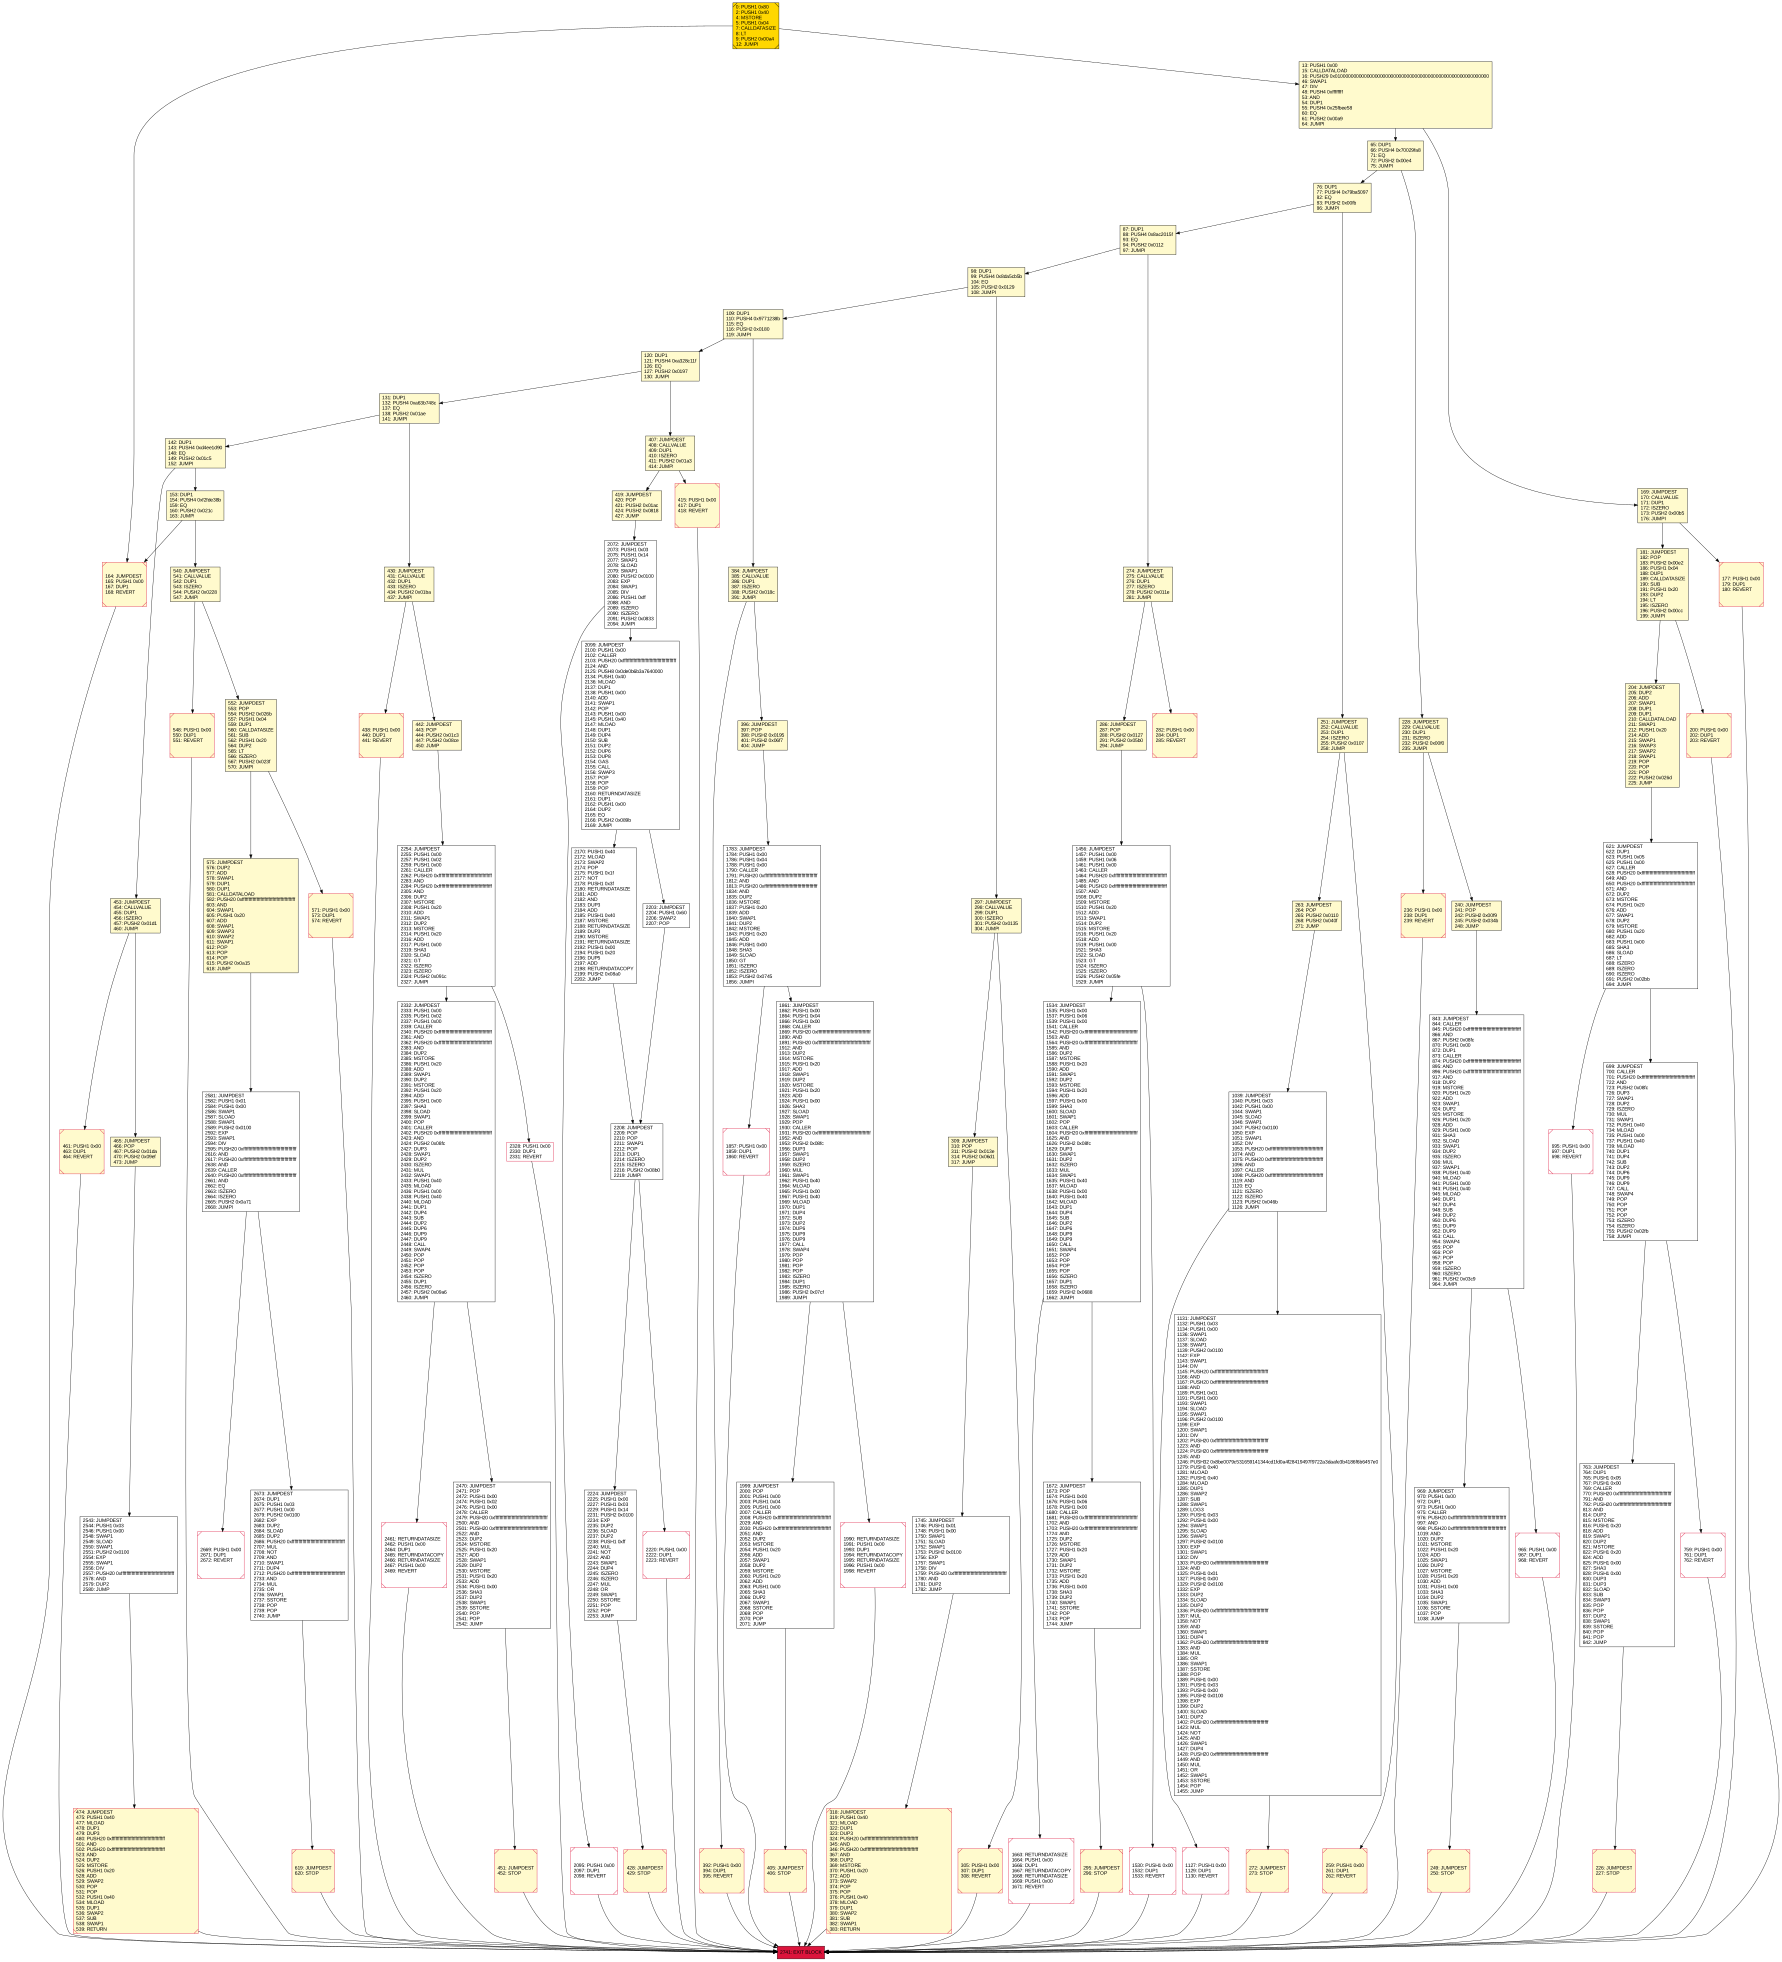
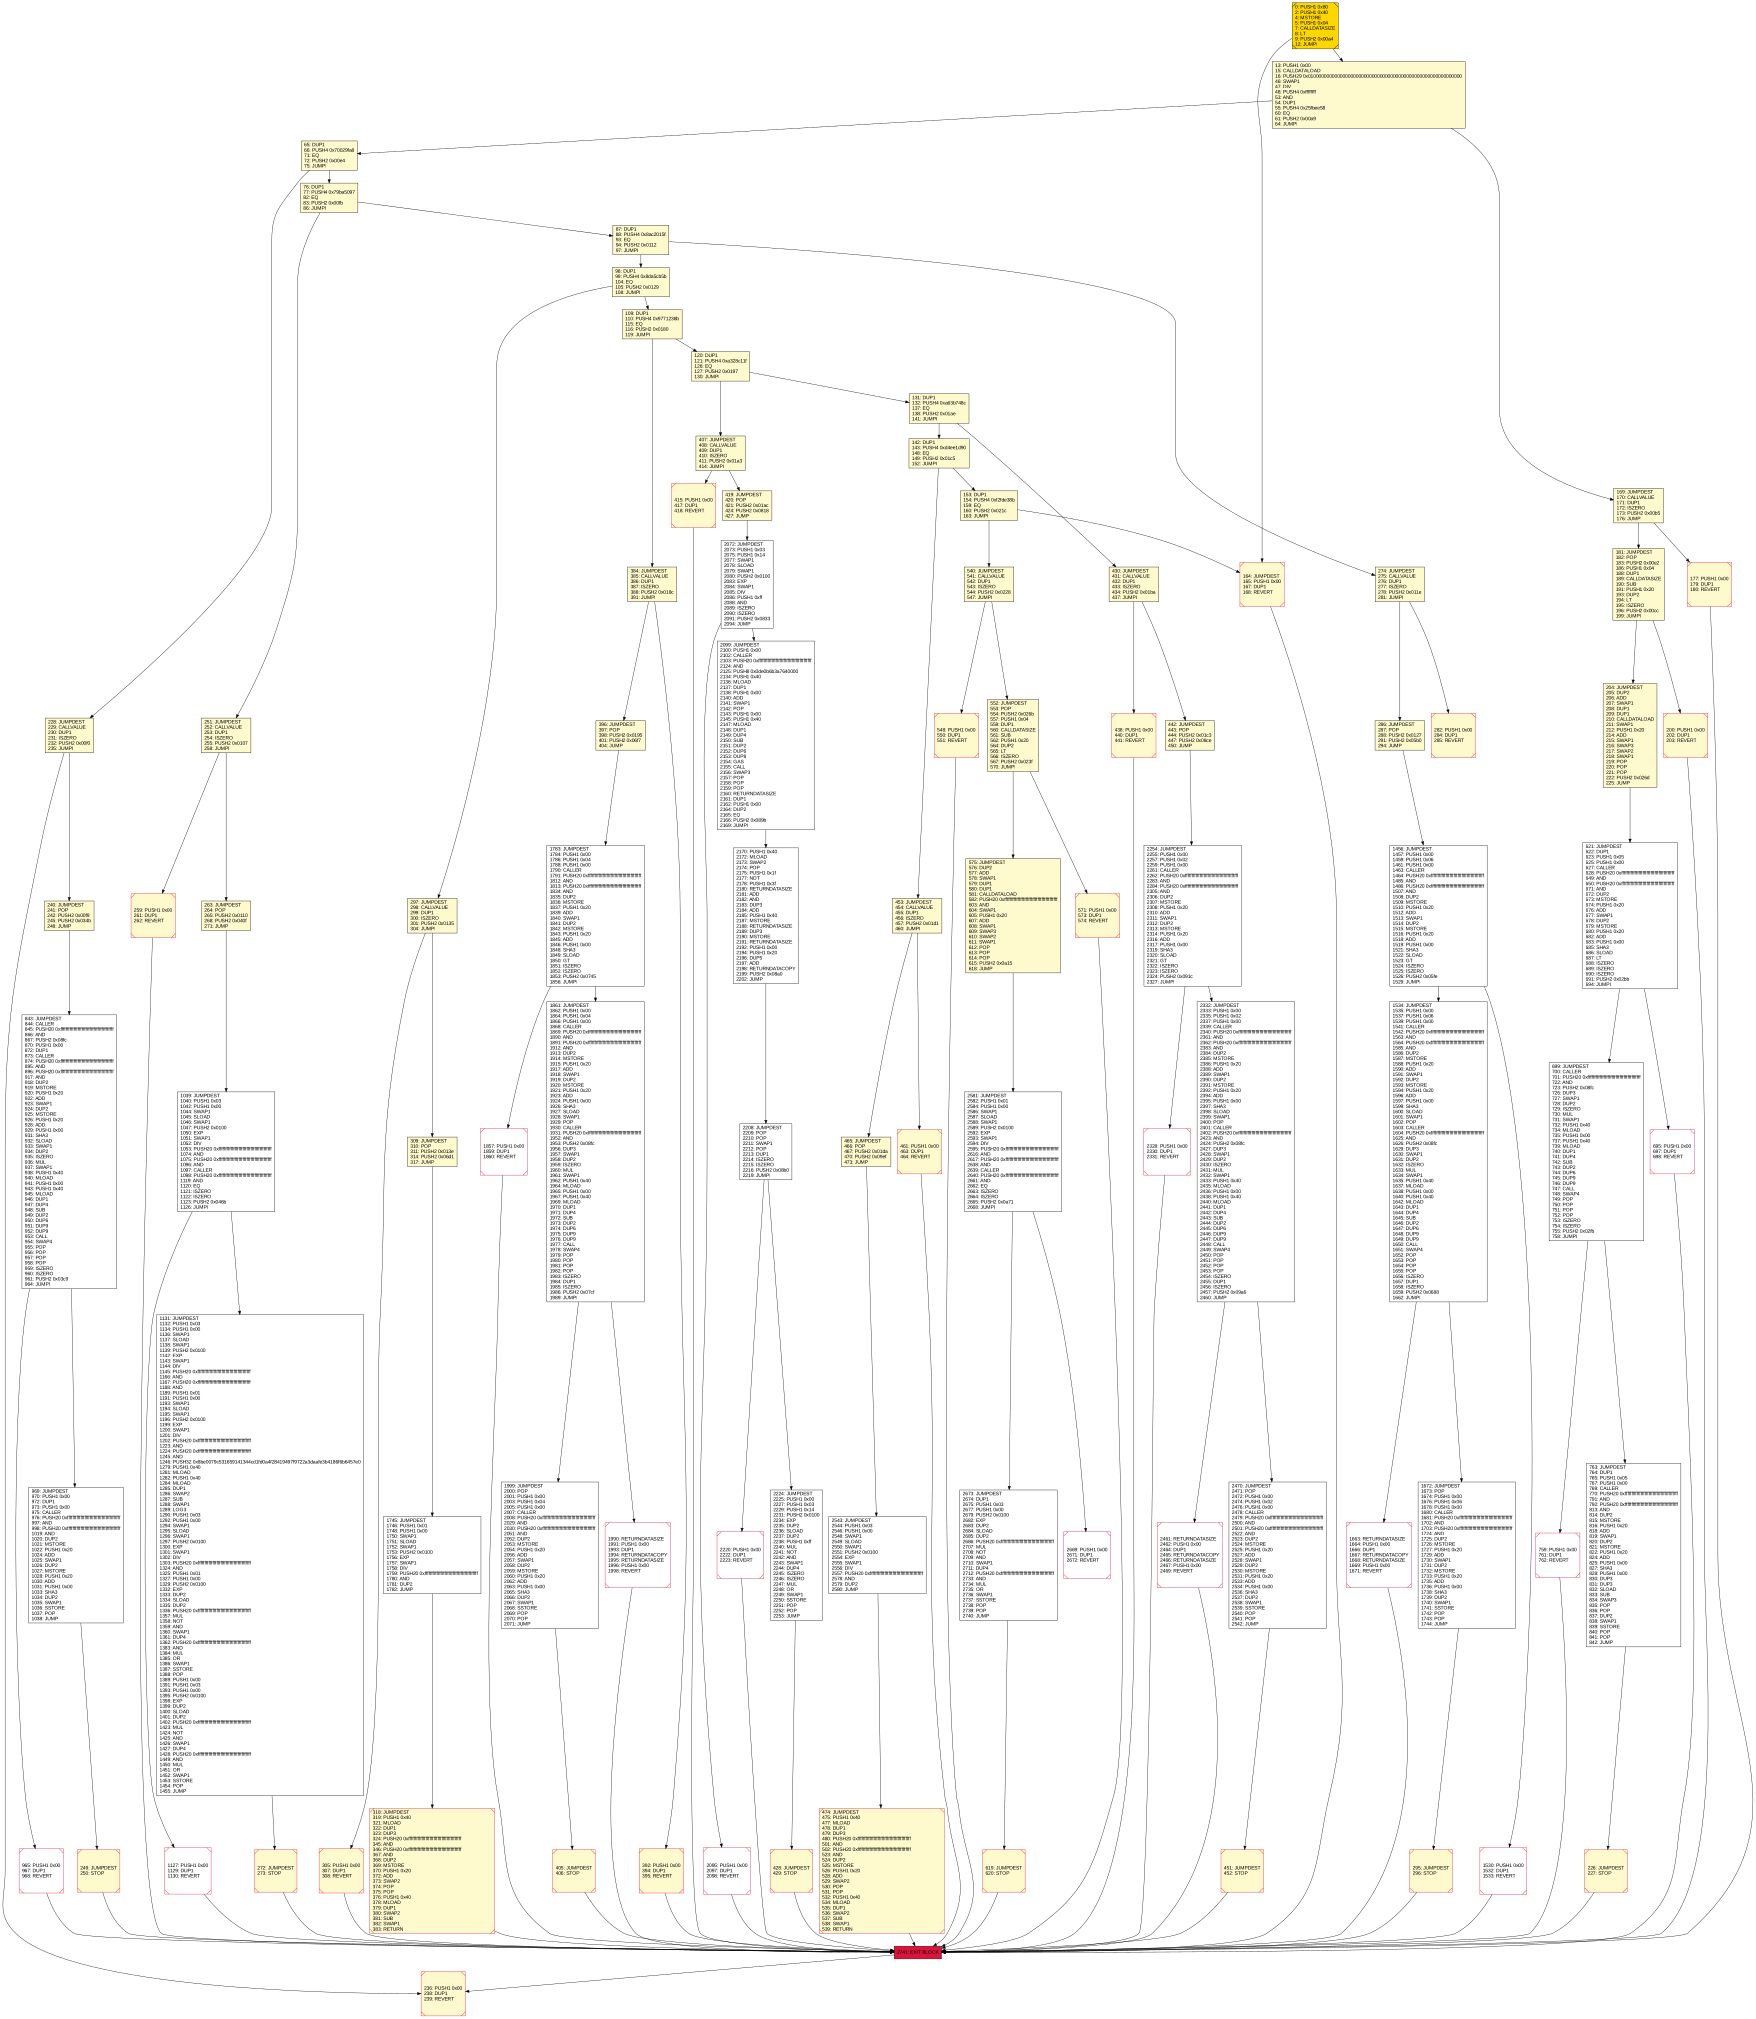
node "2203: JUMPDEST 2204: PUSH1 0x60 2206: SWAP2 2207: POP": removed
node "2328: PUSH1 0x00 2330: DUP1 2331: REVERT": shape box -> Msquare
edge "236: PUSH1 0x00 238: DUP1 239: REVERT" -> "2741: EXIT BLOCK": reversed
